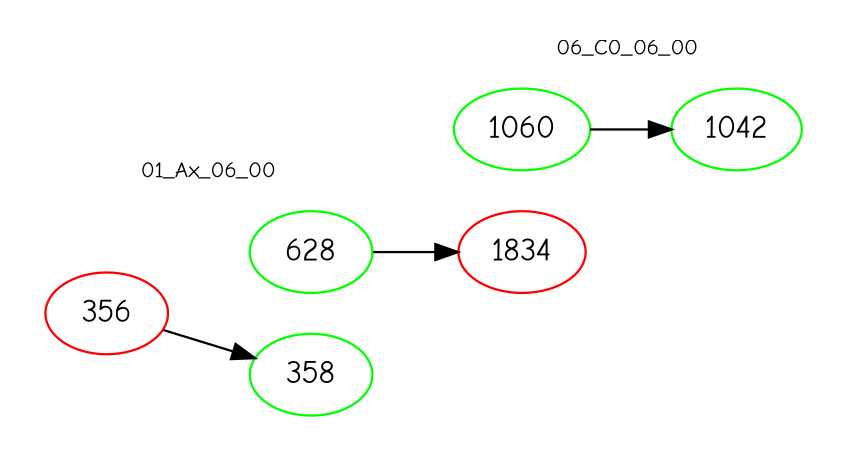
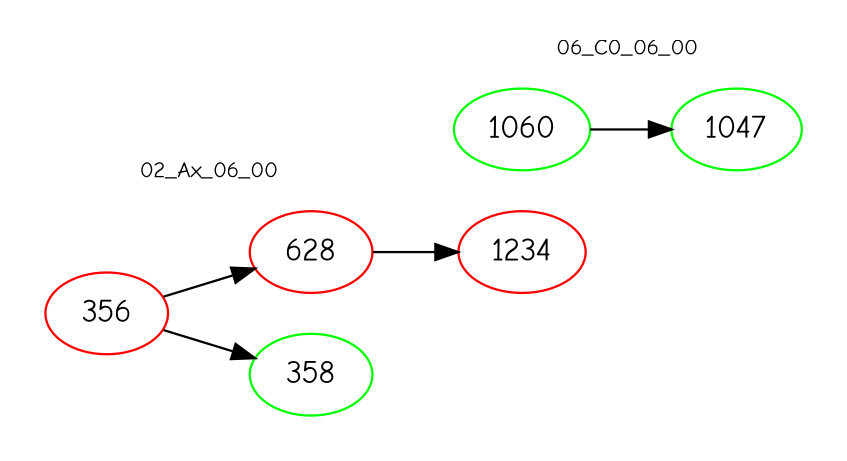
node "1042": label "1042" -> "1047"
cluster "01_Ax_06_00": label "01_Ax_06_00" -> "02_Ax_06_00"
node "628": color green -> red
node "1834": label "1834" -> "1234"
edge "356" -> "628": added
